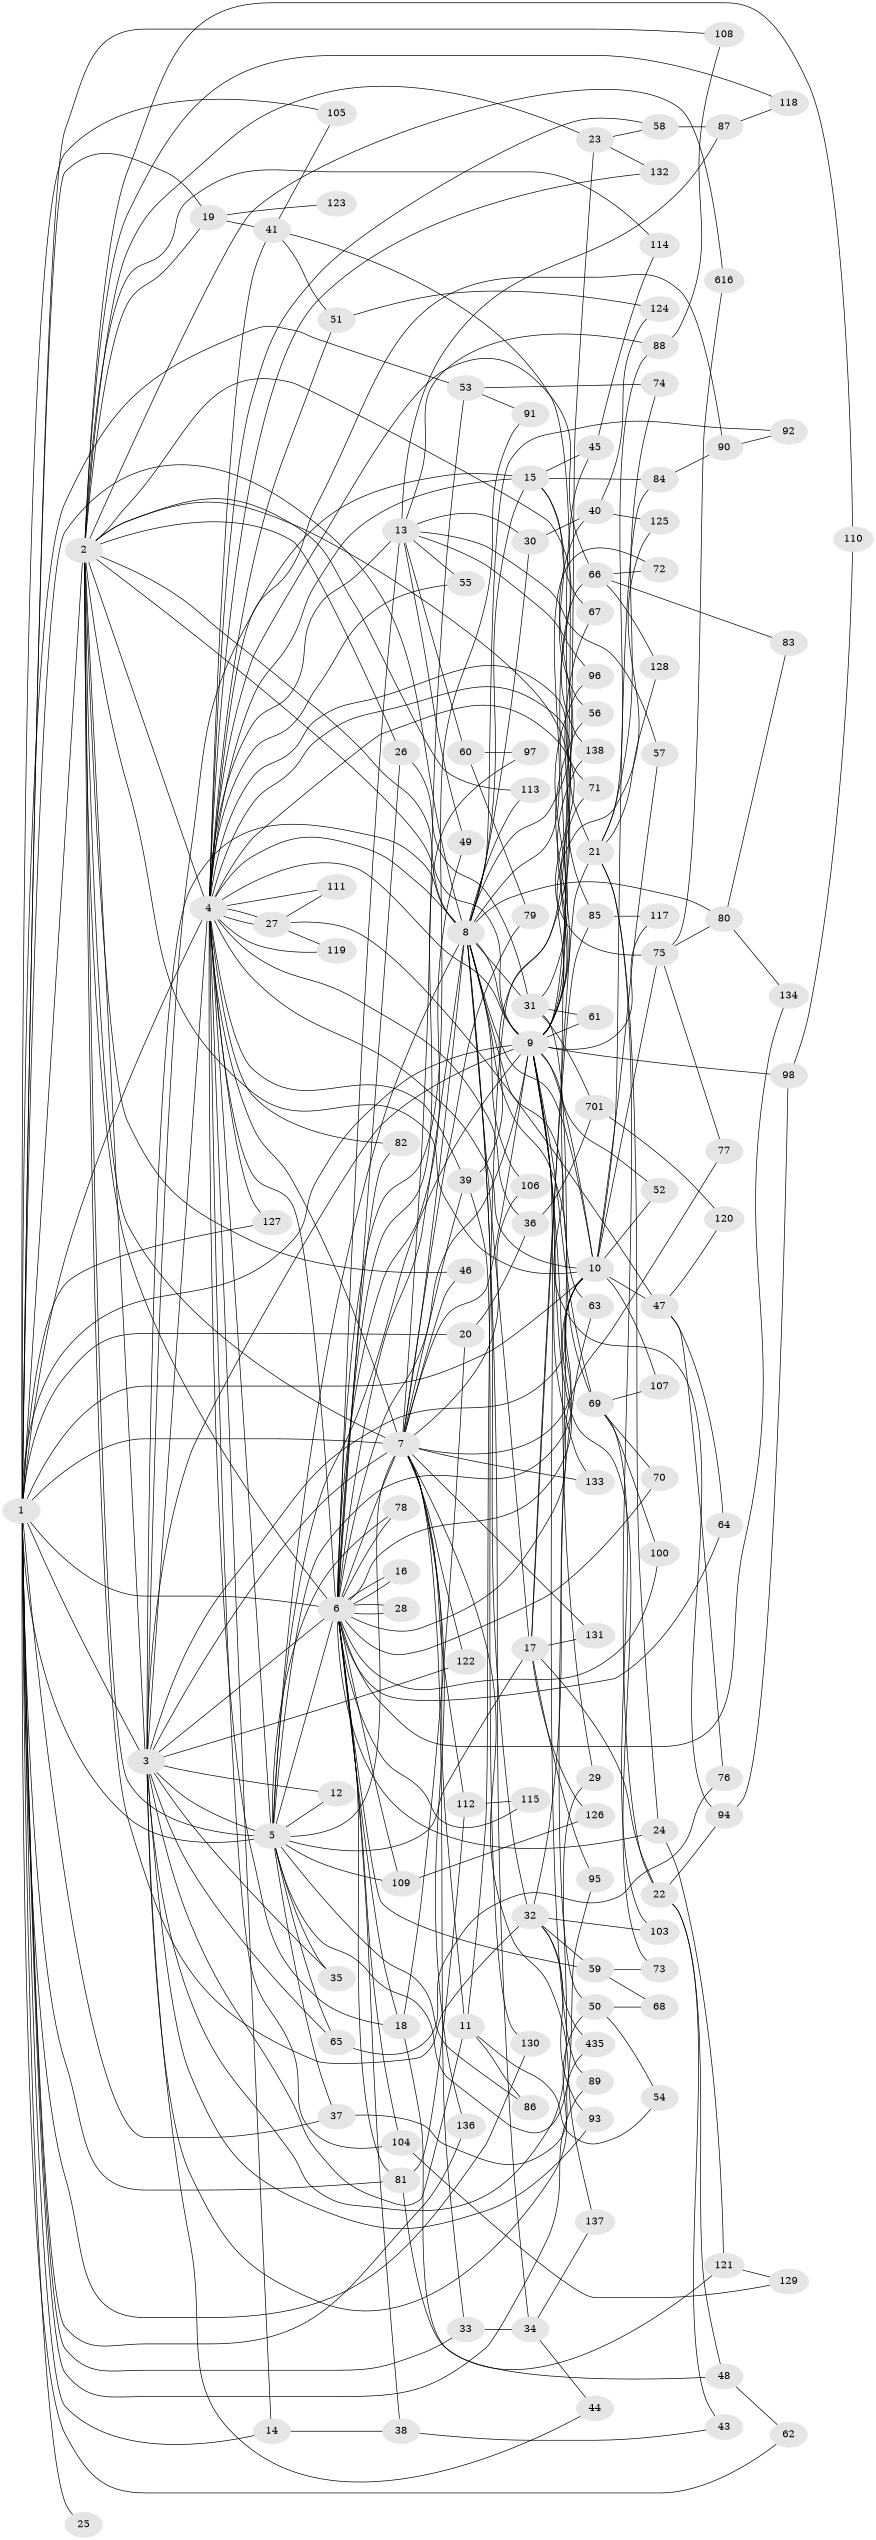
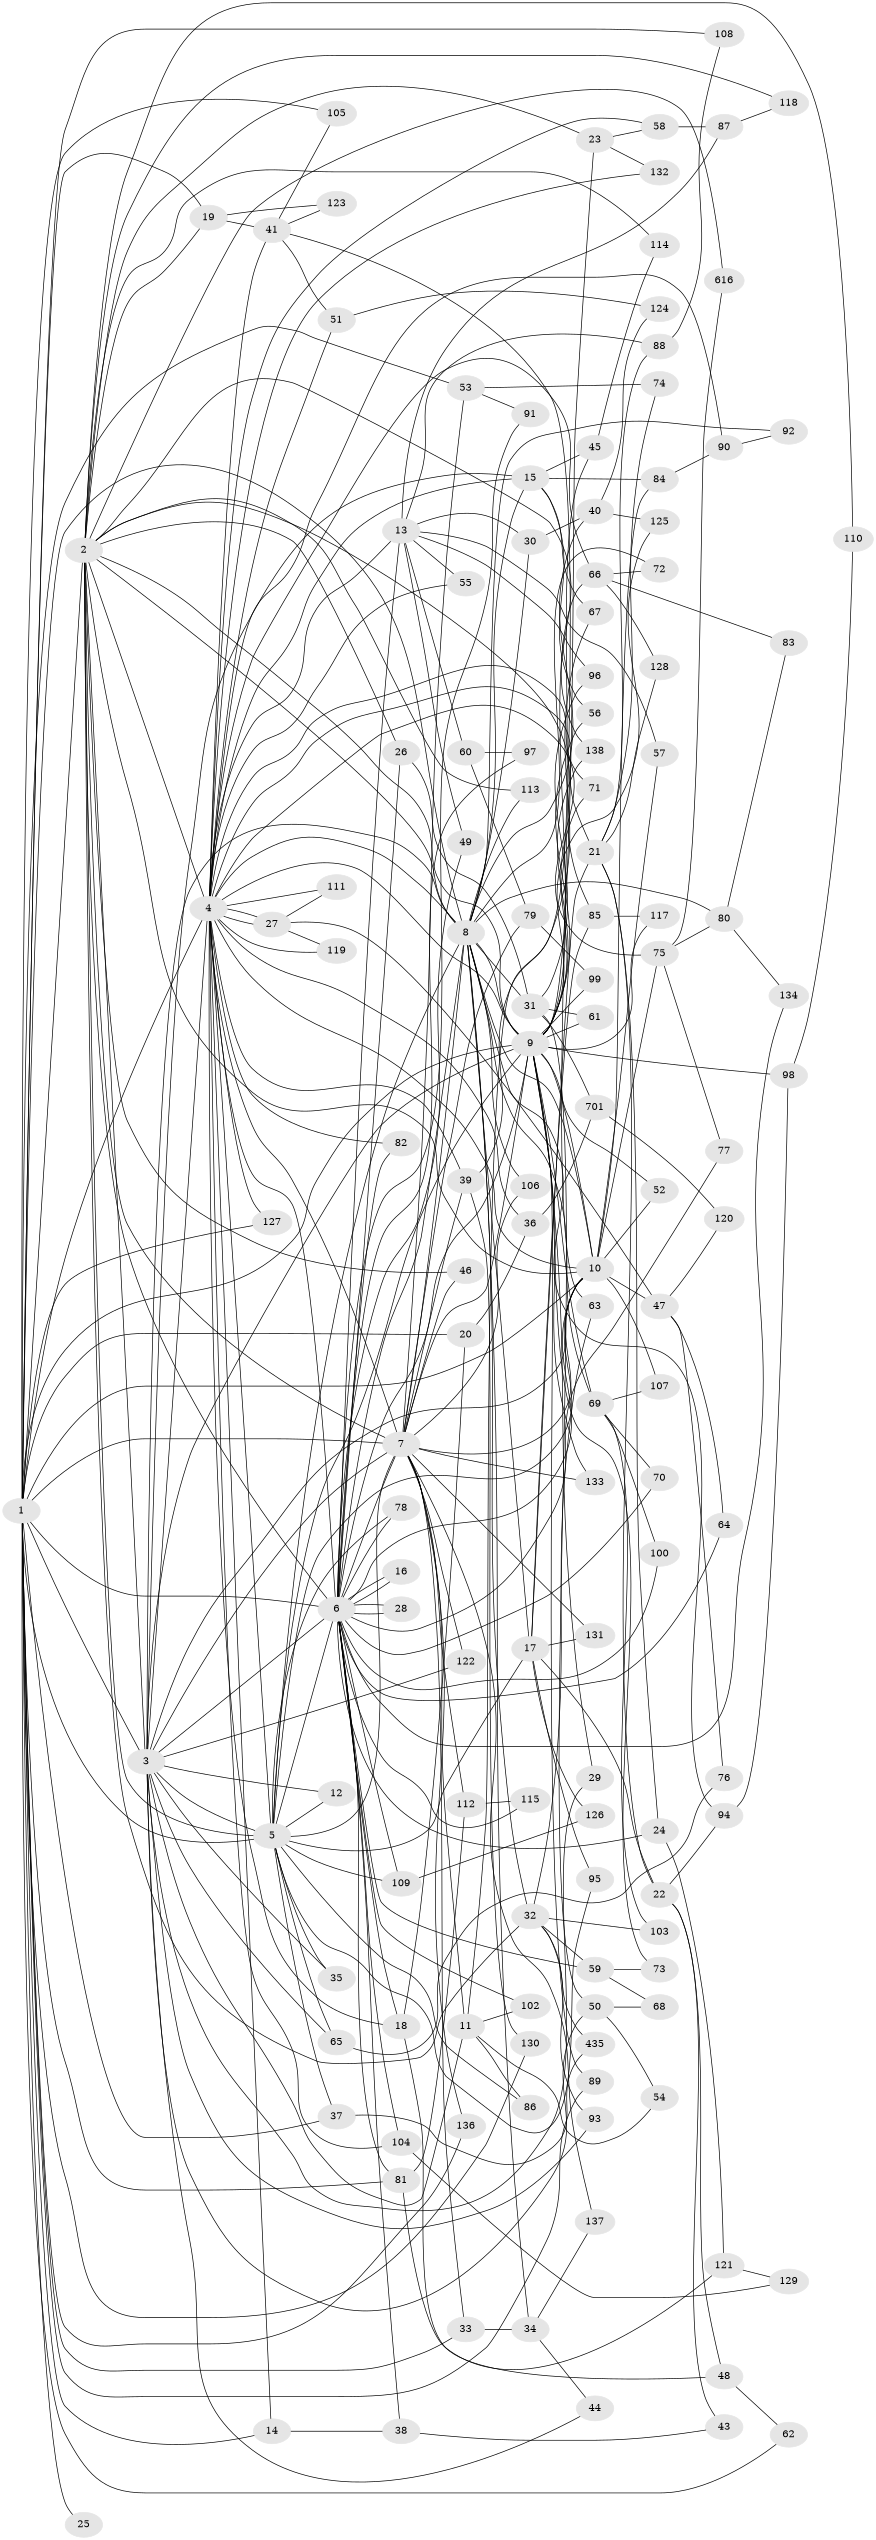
edge "123" -- "41": added
node "99": added
node "102": added
